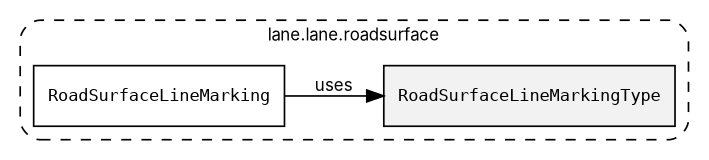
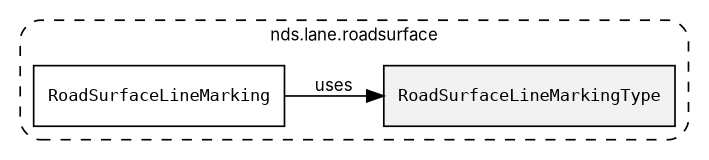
cluster "lane.lane.roadsurface": label "lane.lane.roadsurface" -> "nds.lane.roadsurface"
